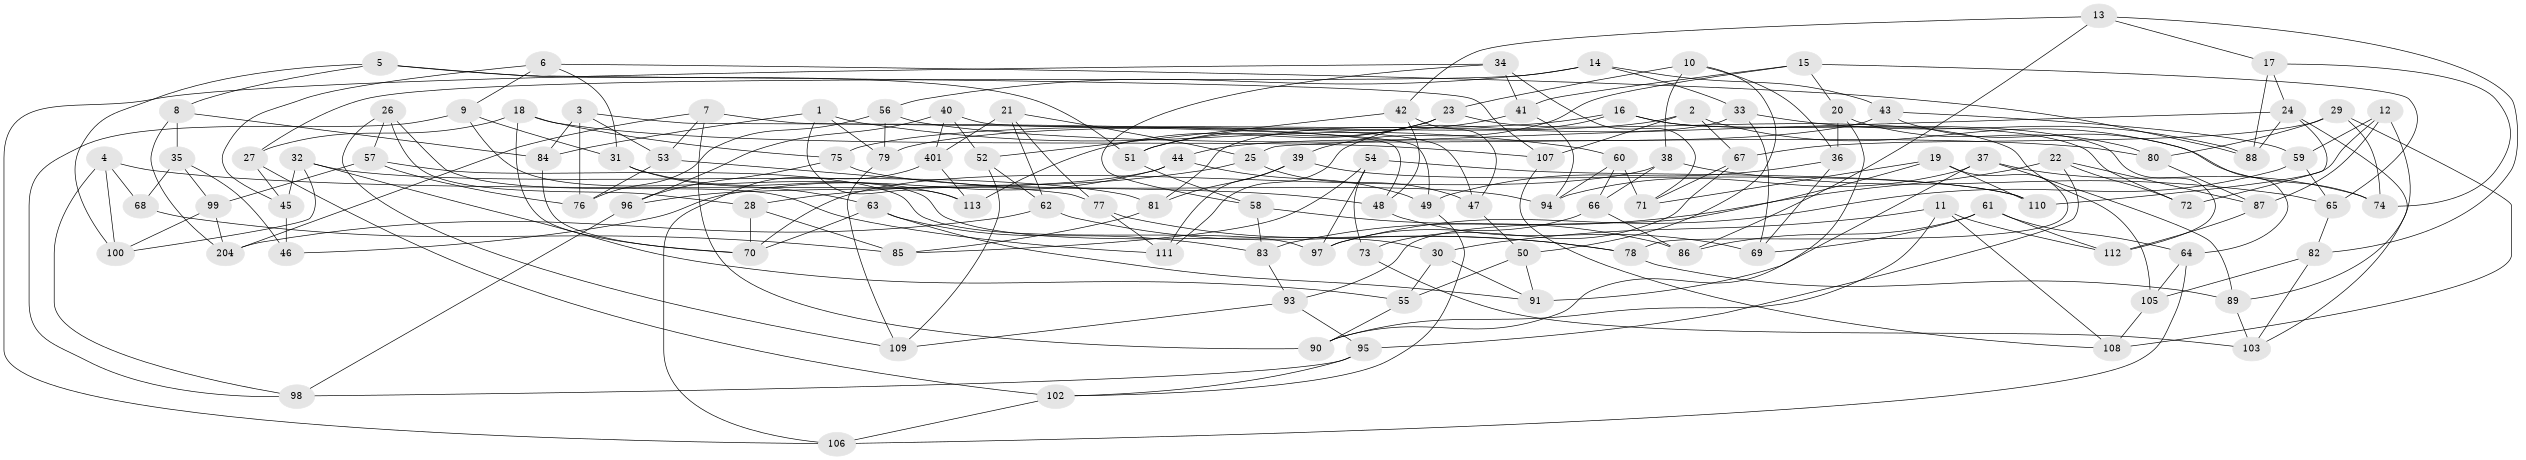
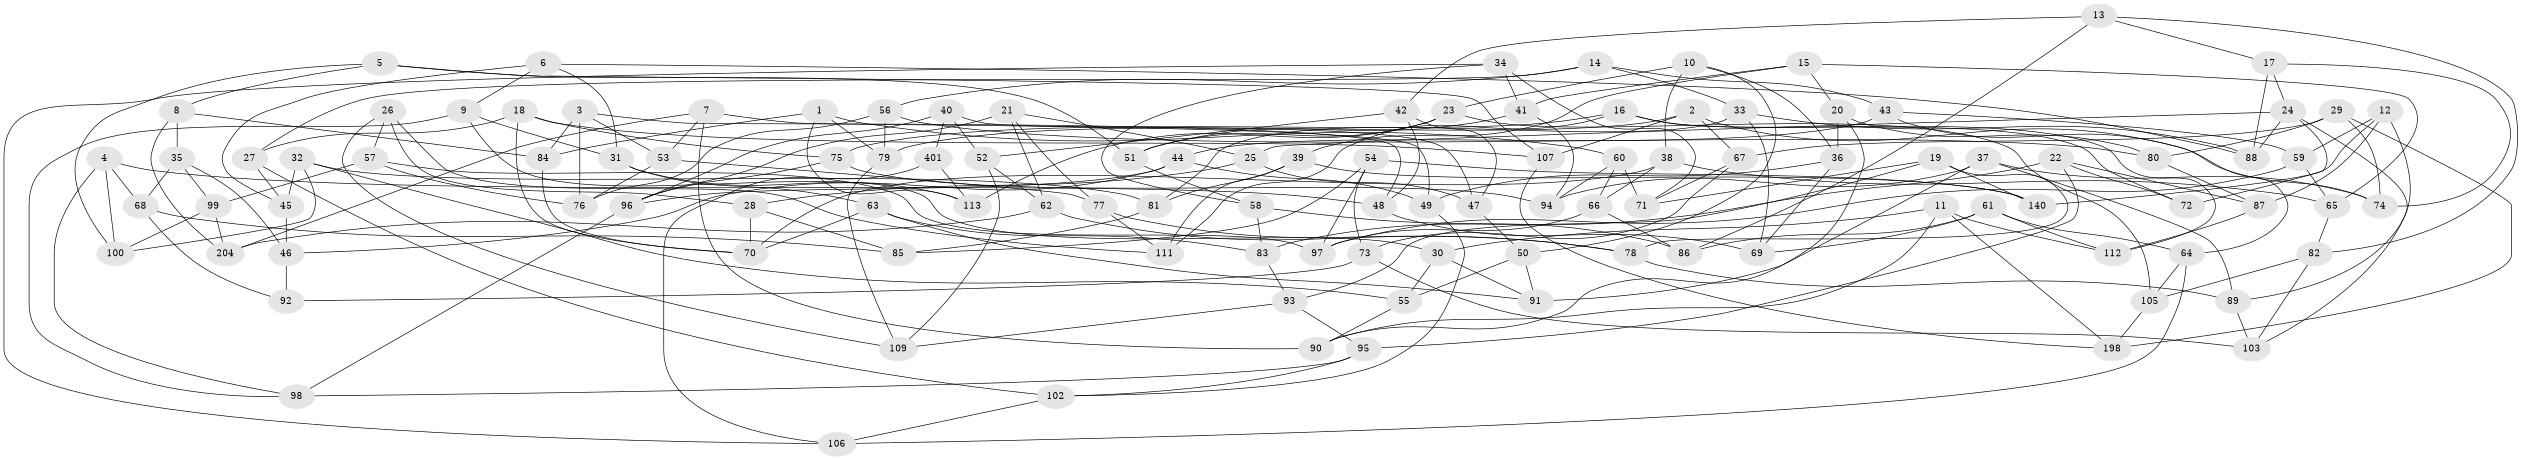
edge "21" -- "401": now "21" -- "96"
node "110": label "110" -> "140"
node "92": added
node "108": label "108" -> "198"
